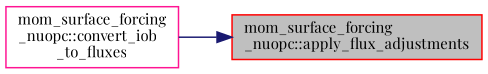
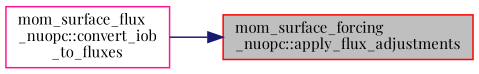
node "mom_surface_forcing _nuopc::convert_iob _to_fluxes": label "mom_surface_forcing _nuopc::convert_iob _to_fluxes" -> "mom_surface_flux _nuopc::convert_iob _to_fluxes"
